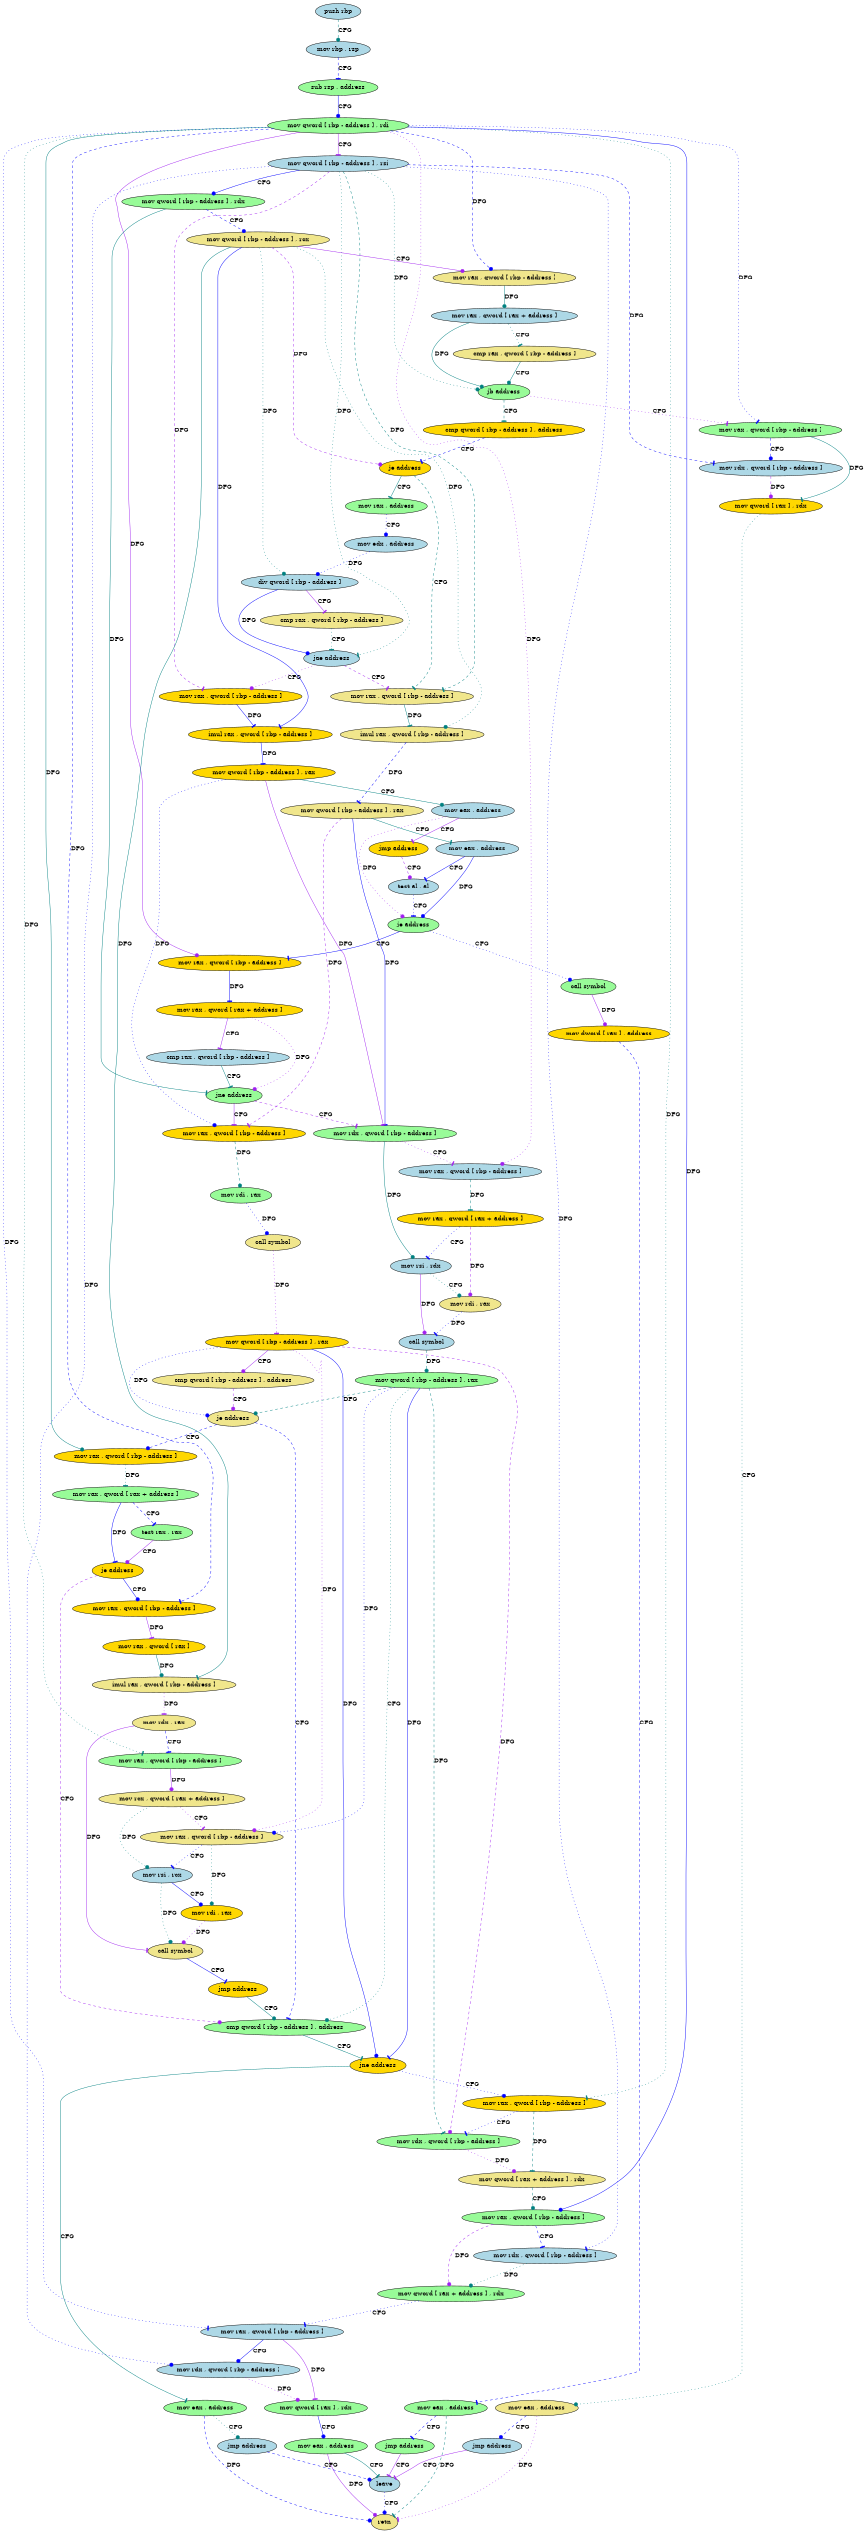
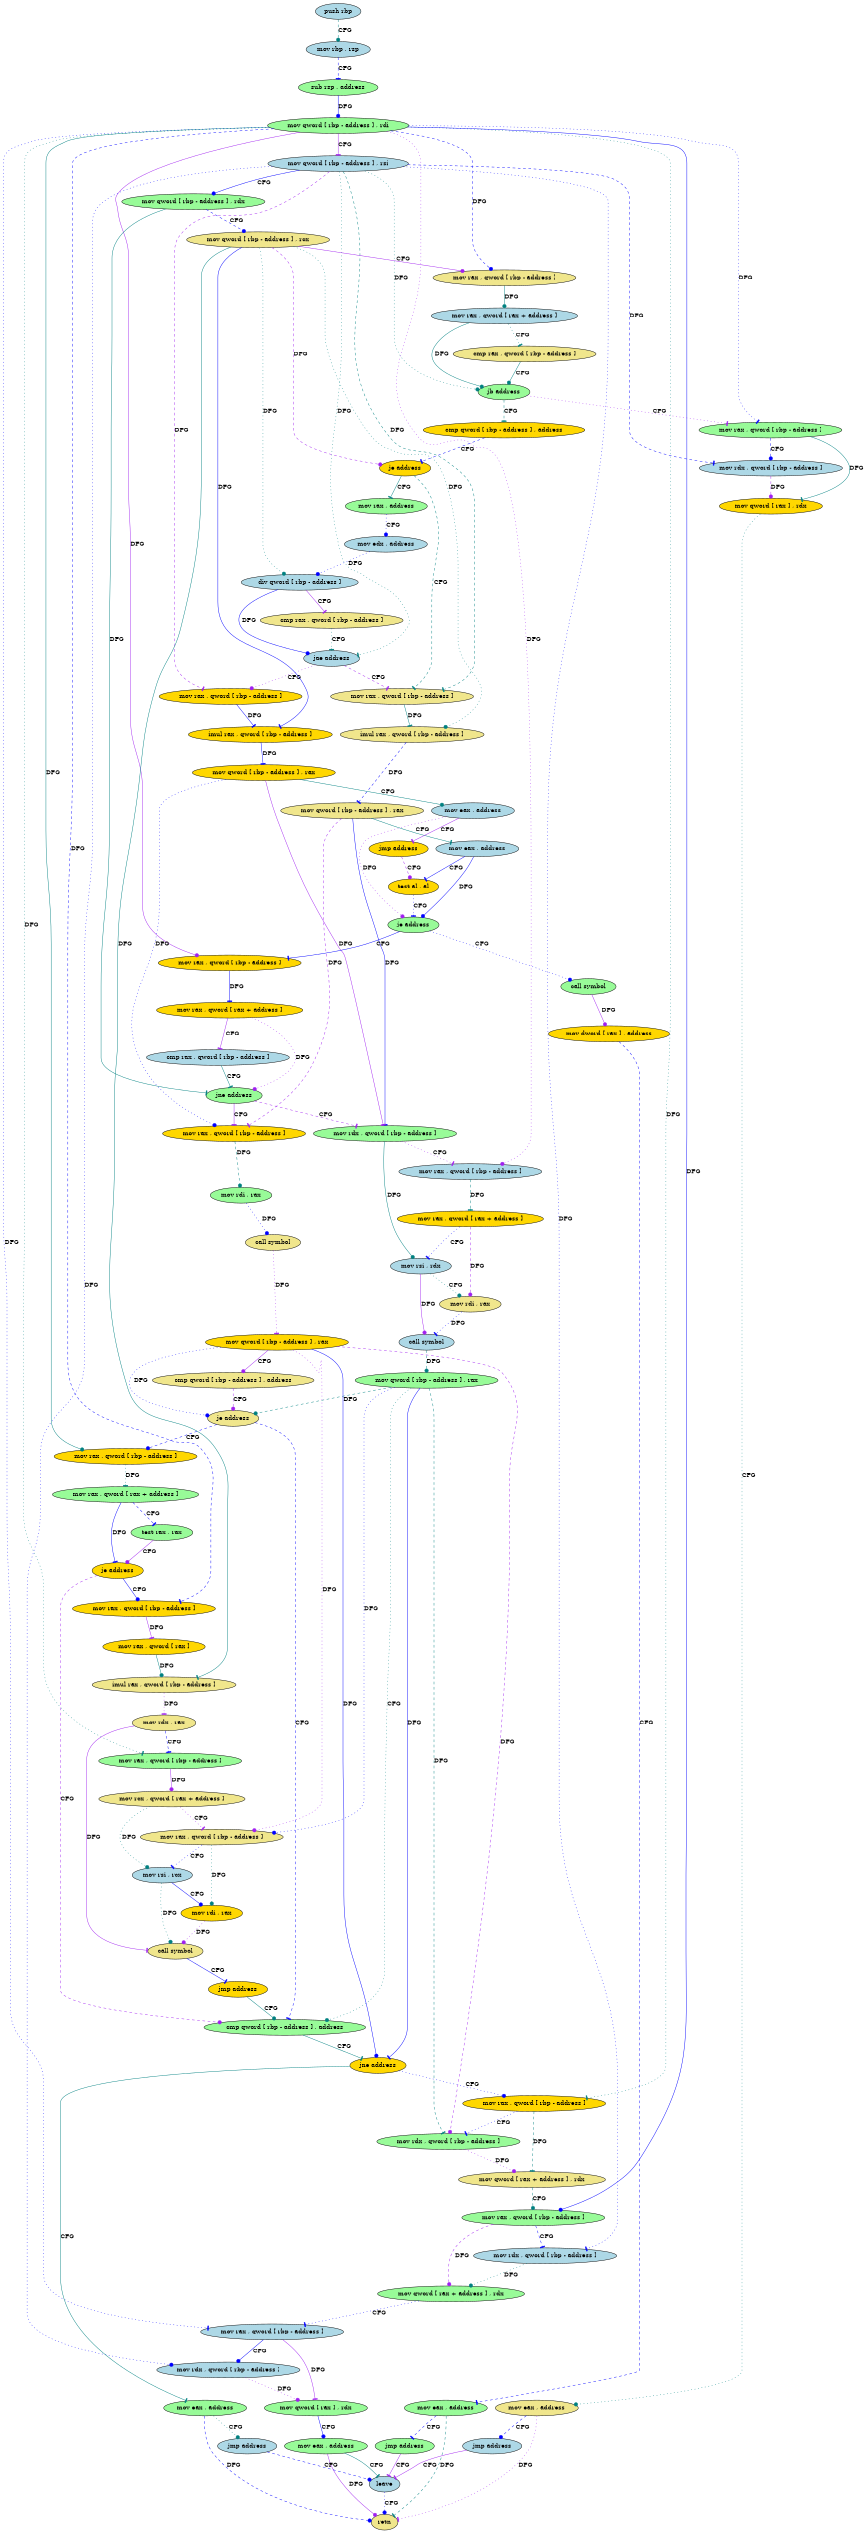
edge "sub rsp , address" -> "mov qword [ rbp - address ] , rdi": label "CFG" -> "DFG"
node "test al , al": fillcolor lightblue -> gold
